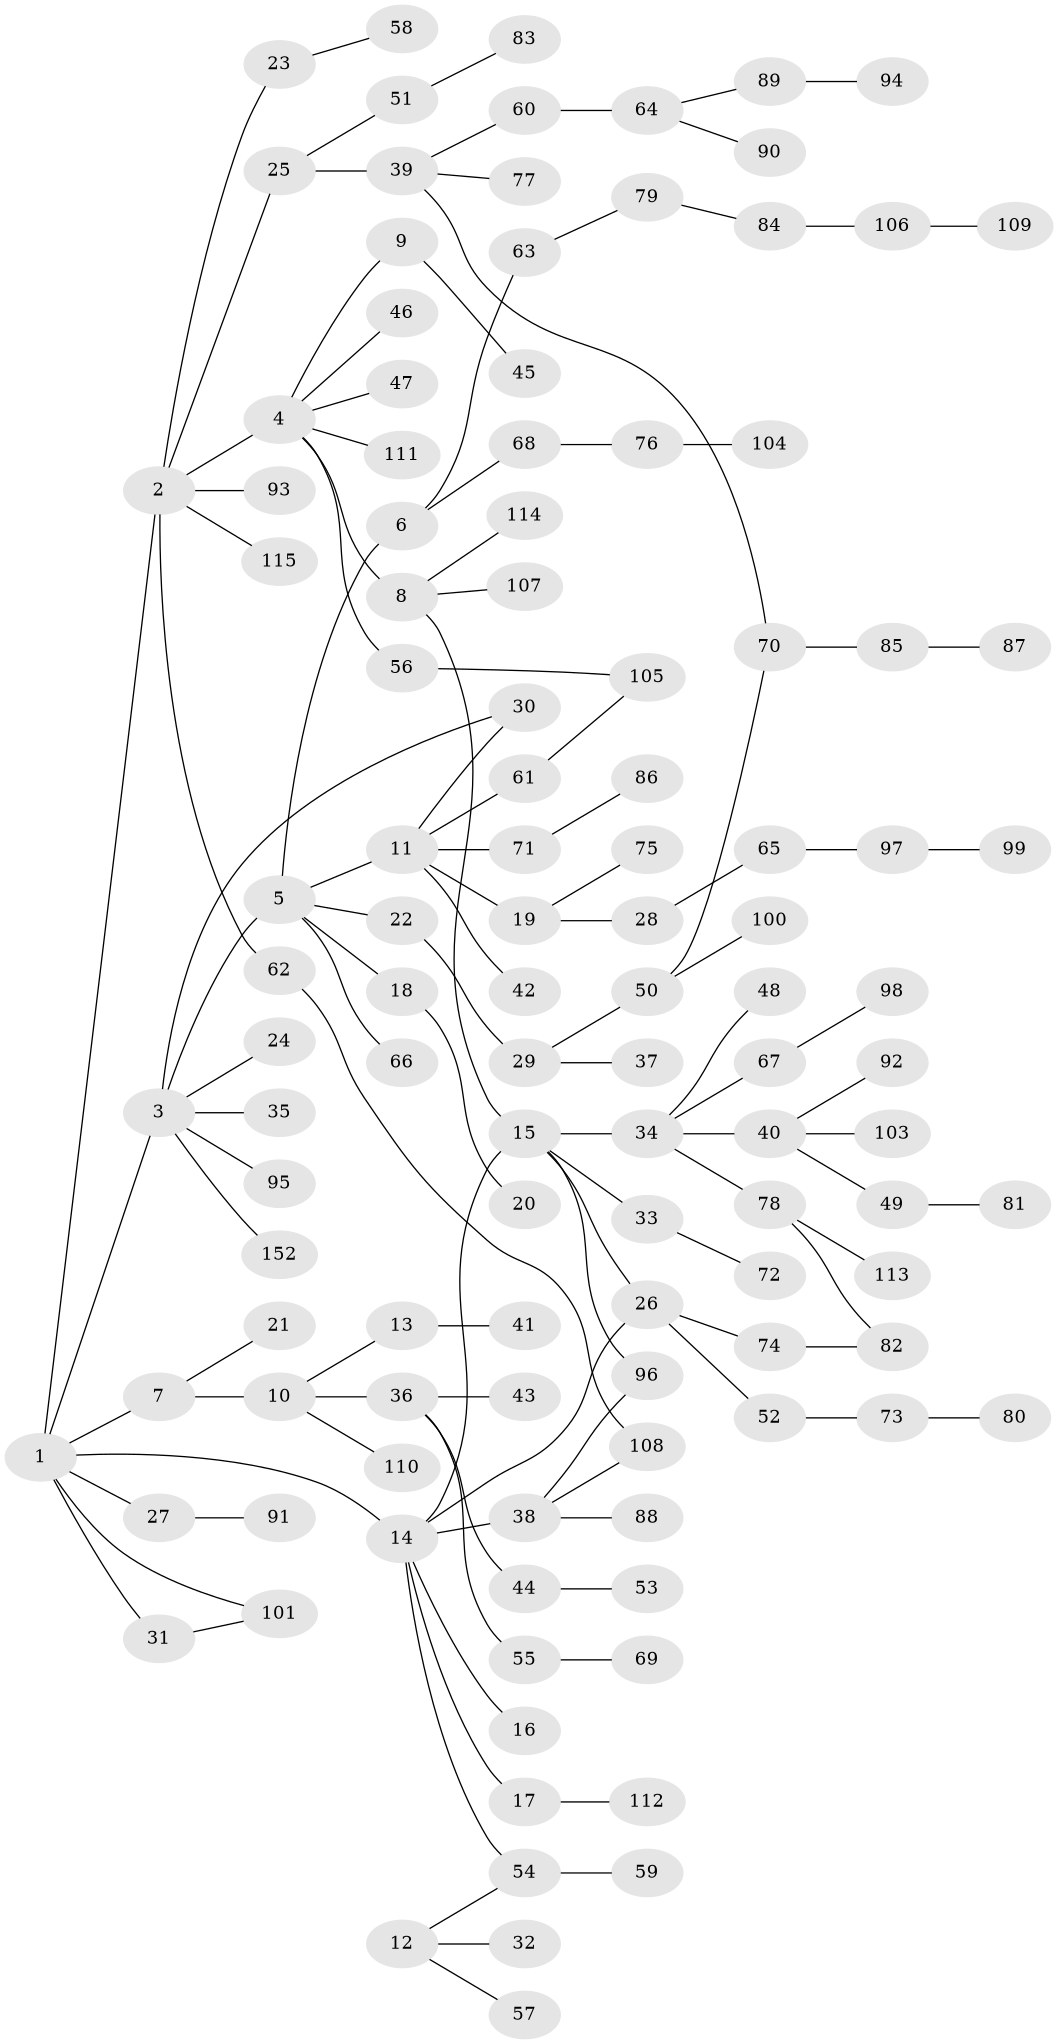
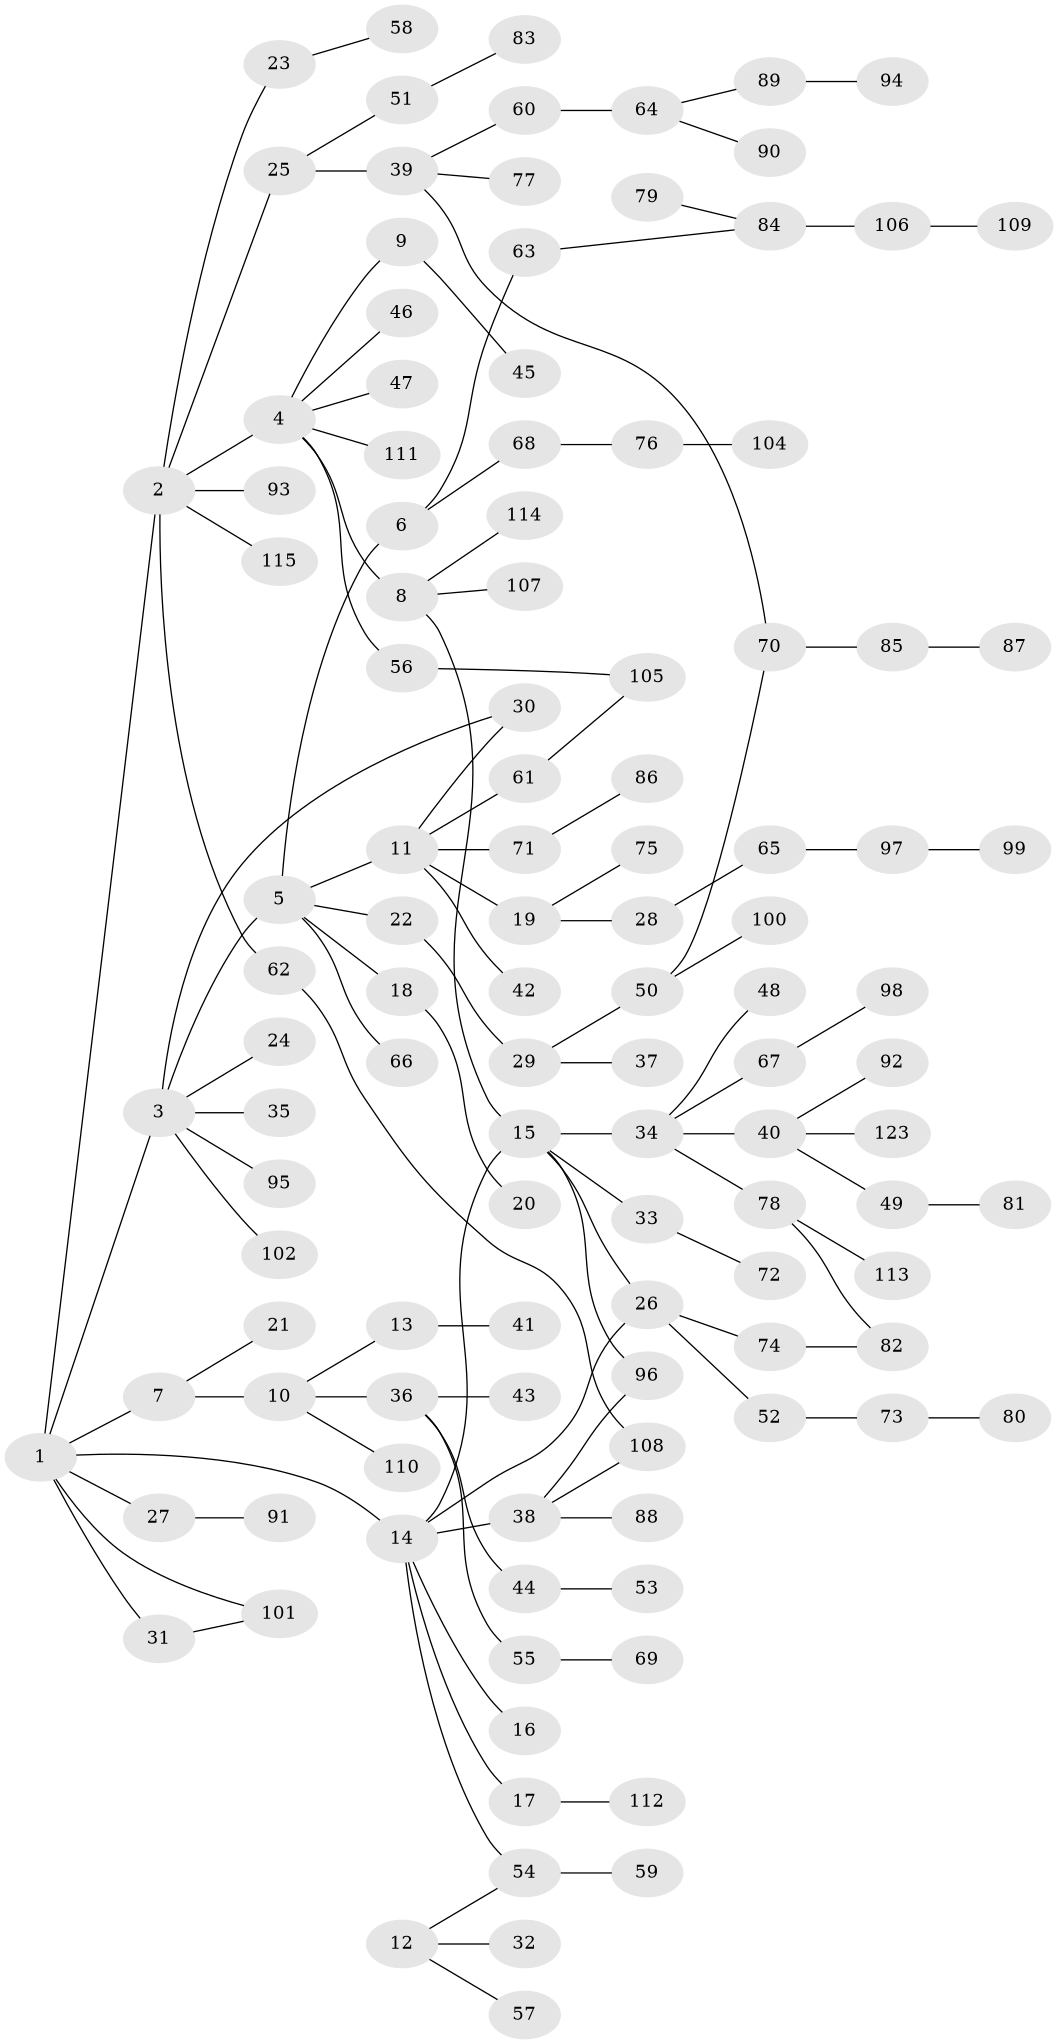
edge "79" -- "63": now "84" -- "63"
node "103": label "103" -> "123"
node "152": label "152" -> "102"
